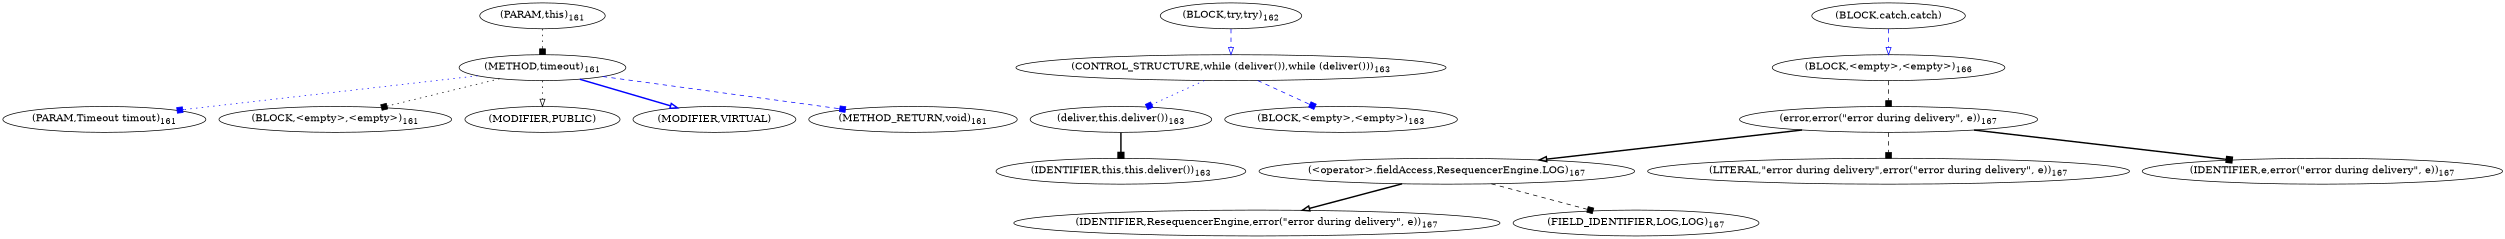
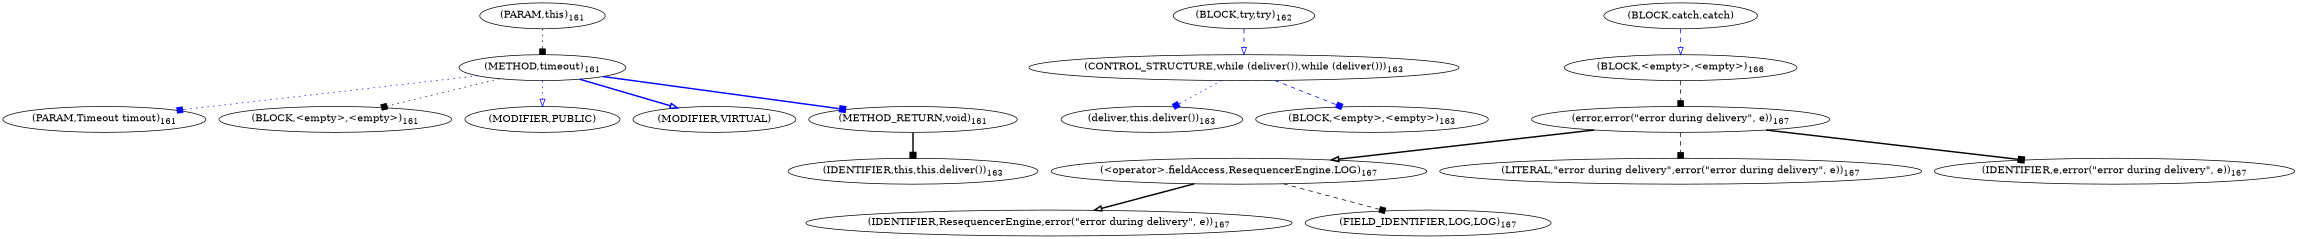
edge "(METHOD,timeout)" -> "(MODIFIER,PUBLIC)": color black -> blue
edge "(METHOD,timeout)" -> "(METHOD_RETURN,void)": style dashed -> bold
edge "(deliver,this.deliver())" -> "(IDENTIFIER,this,this.deliver())": now "(METHOD_RETURN,void)" -> "(IDENTIFIER,this,this.deliver())"
